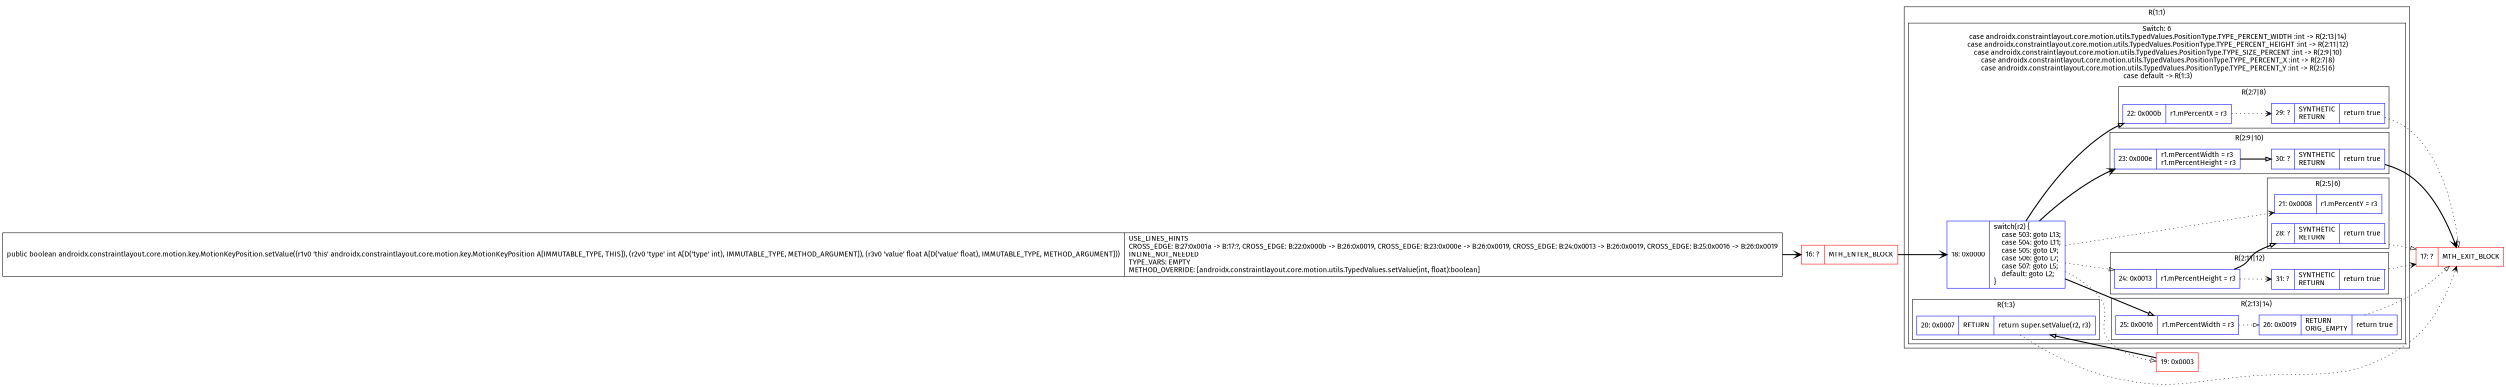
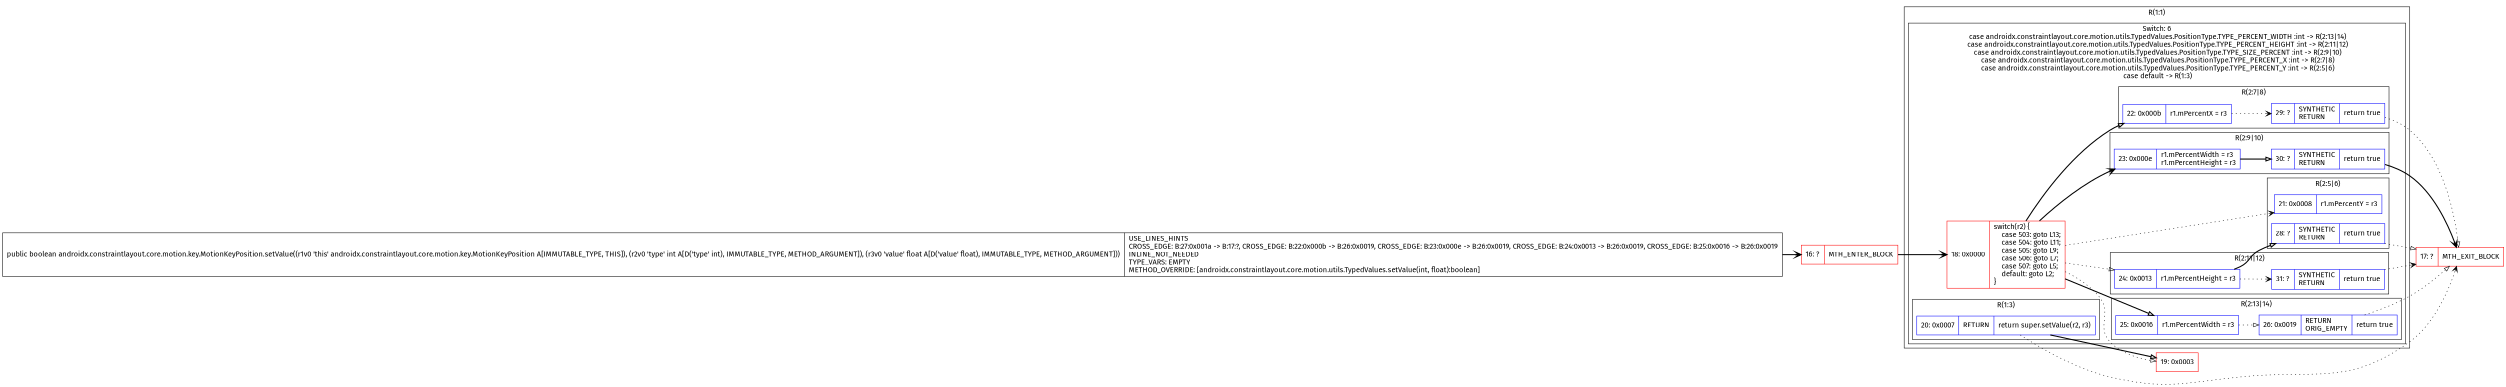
node "18: 0x0000": color blue -> red
edge "19: 0x0003" -> "20: 0x0007": reversed
